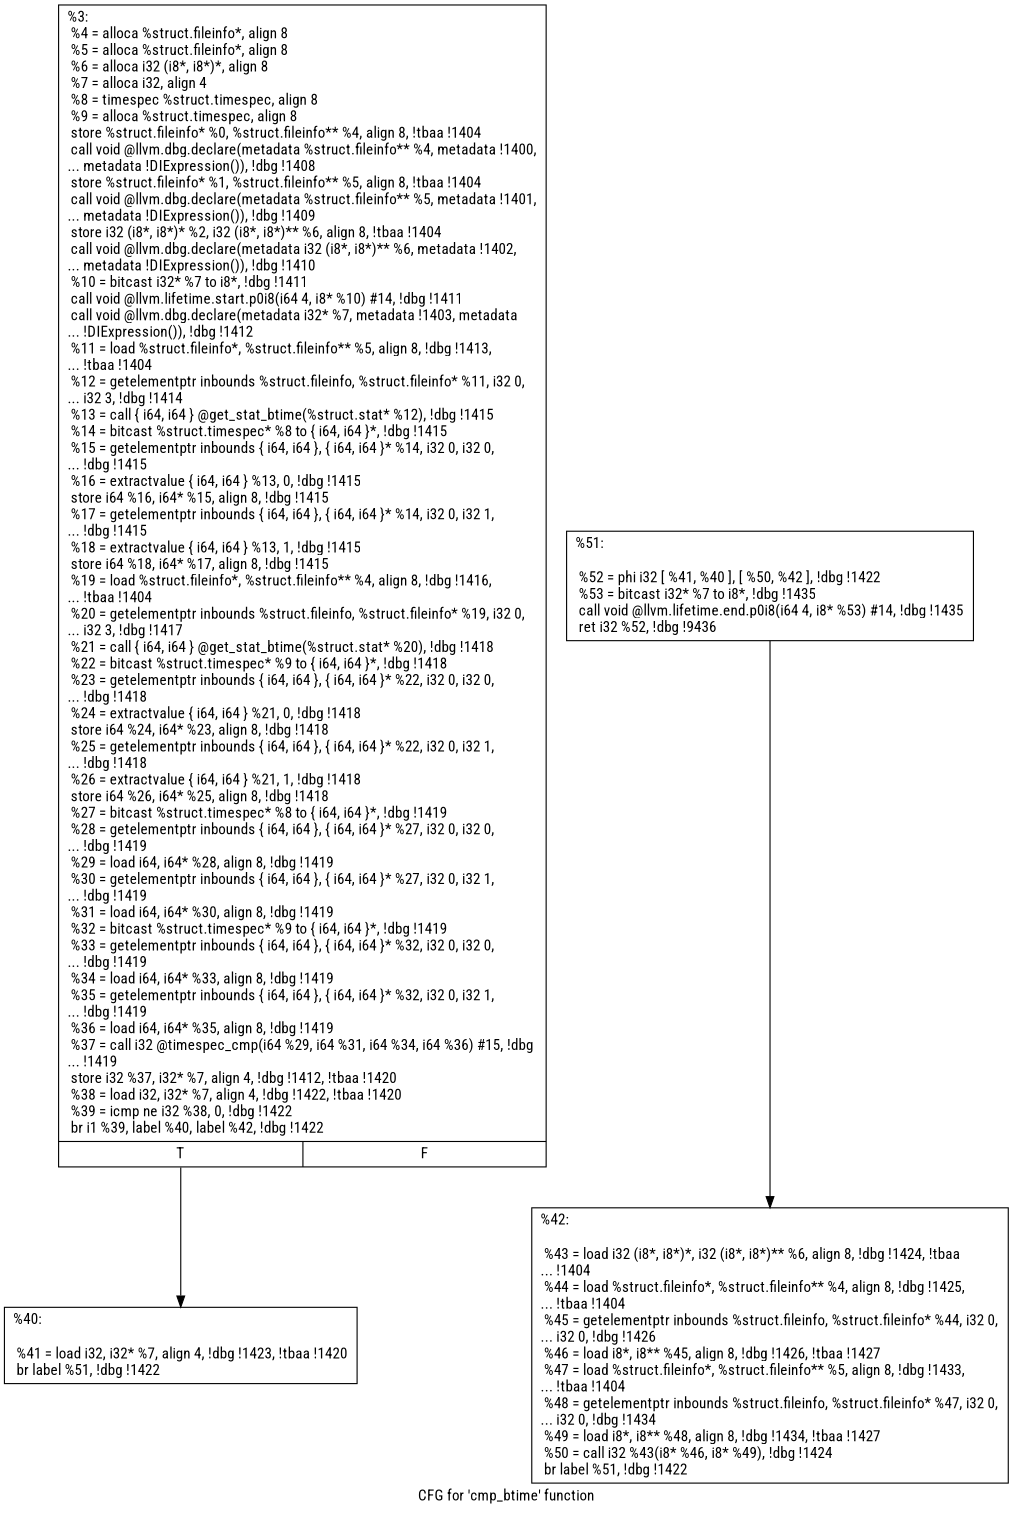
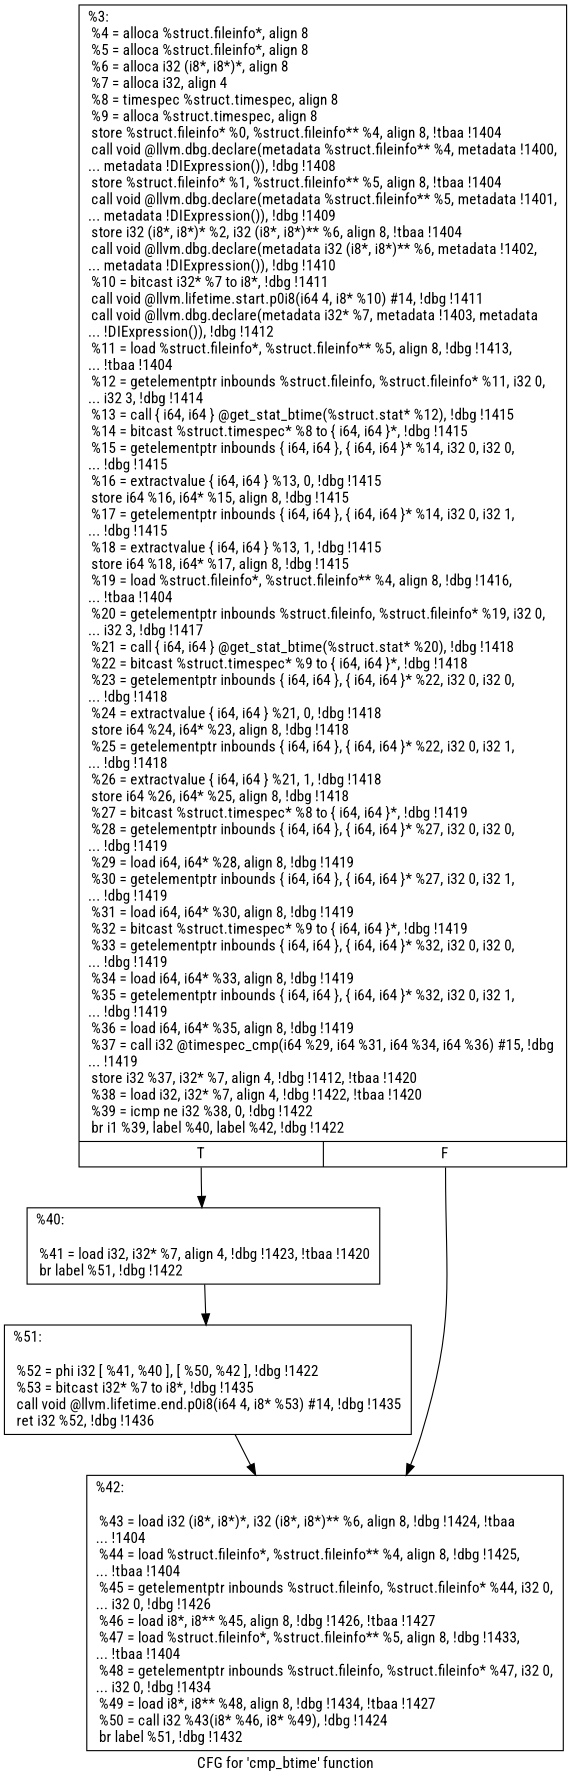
node "%51:": text "ret i32 %52, !dbg !9436" -> "ret i32 %52, !dbg !1436"
edge "%40:" -> "%51:": added
edge "%3:" -> "%42:": added
node "%42:": text "br label %51, !dbg !1422" -> "br label %51, !dbg !1432"
